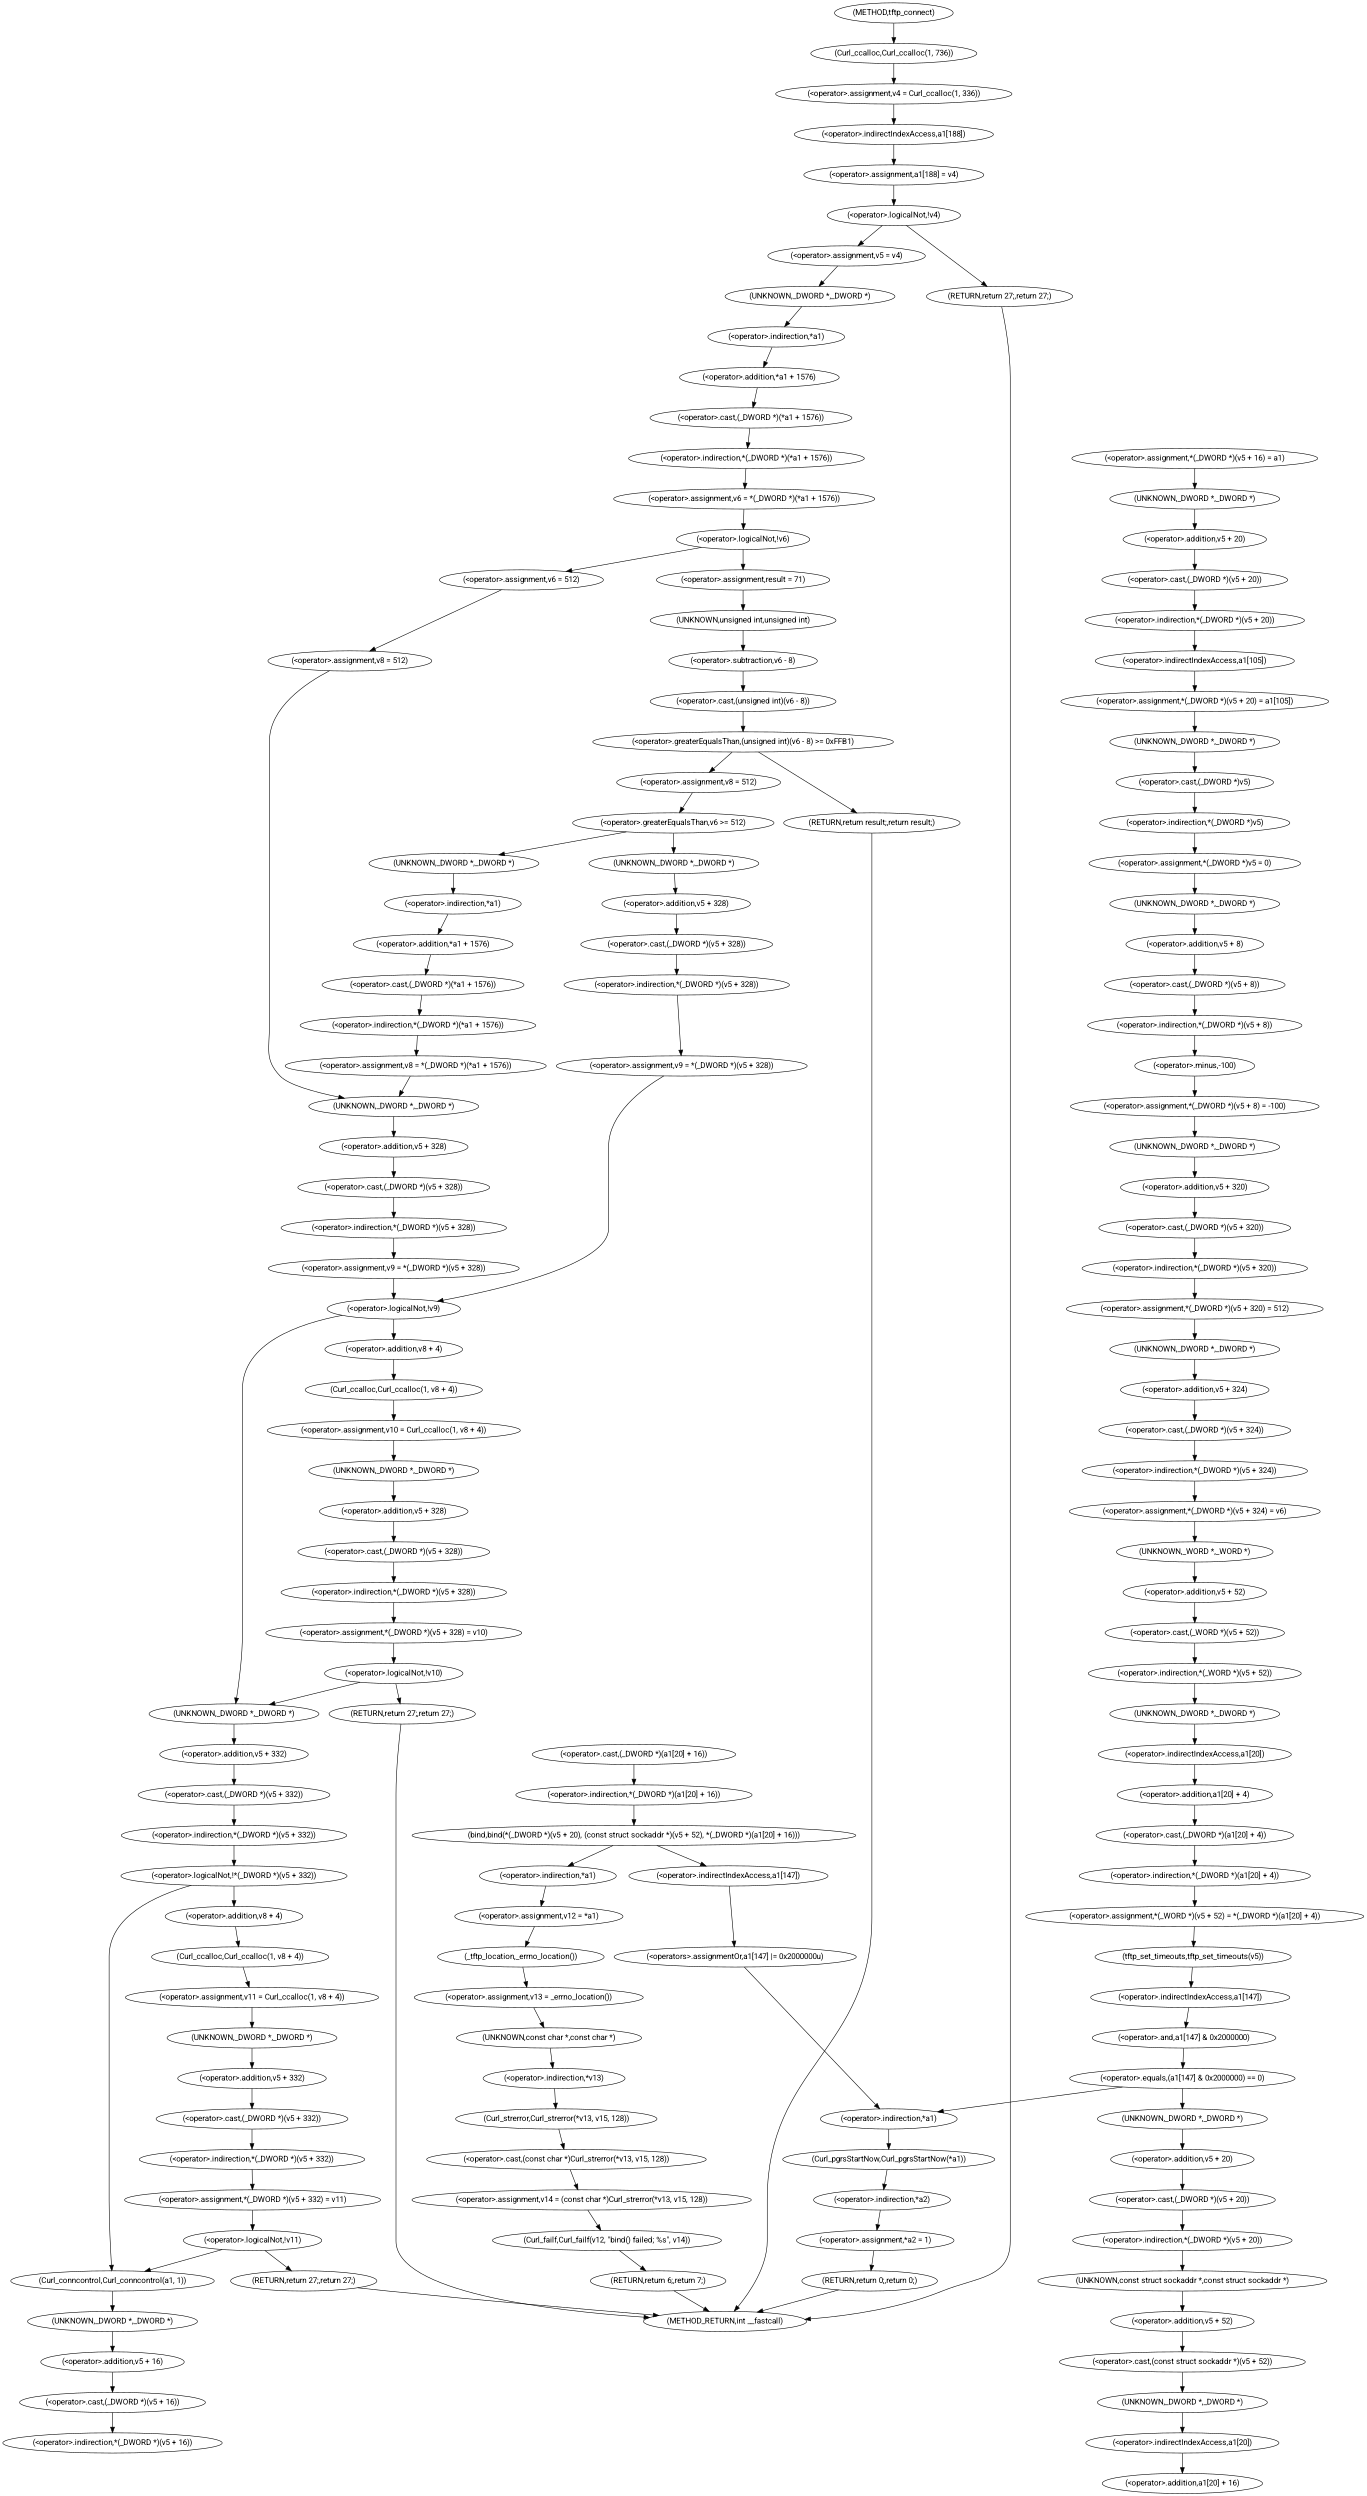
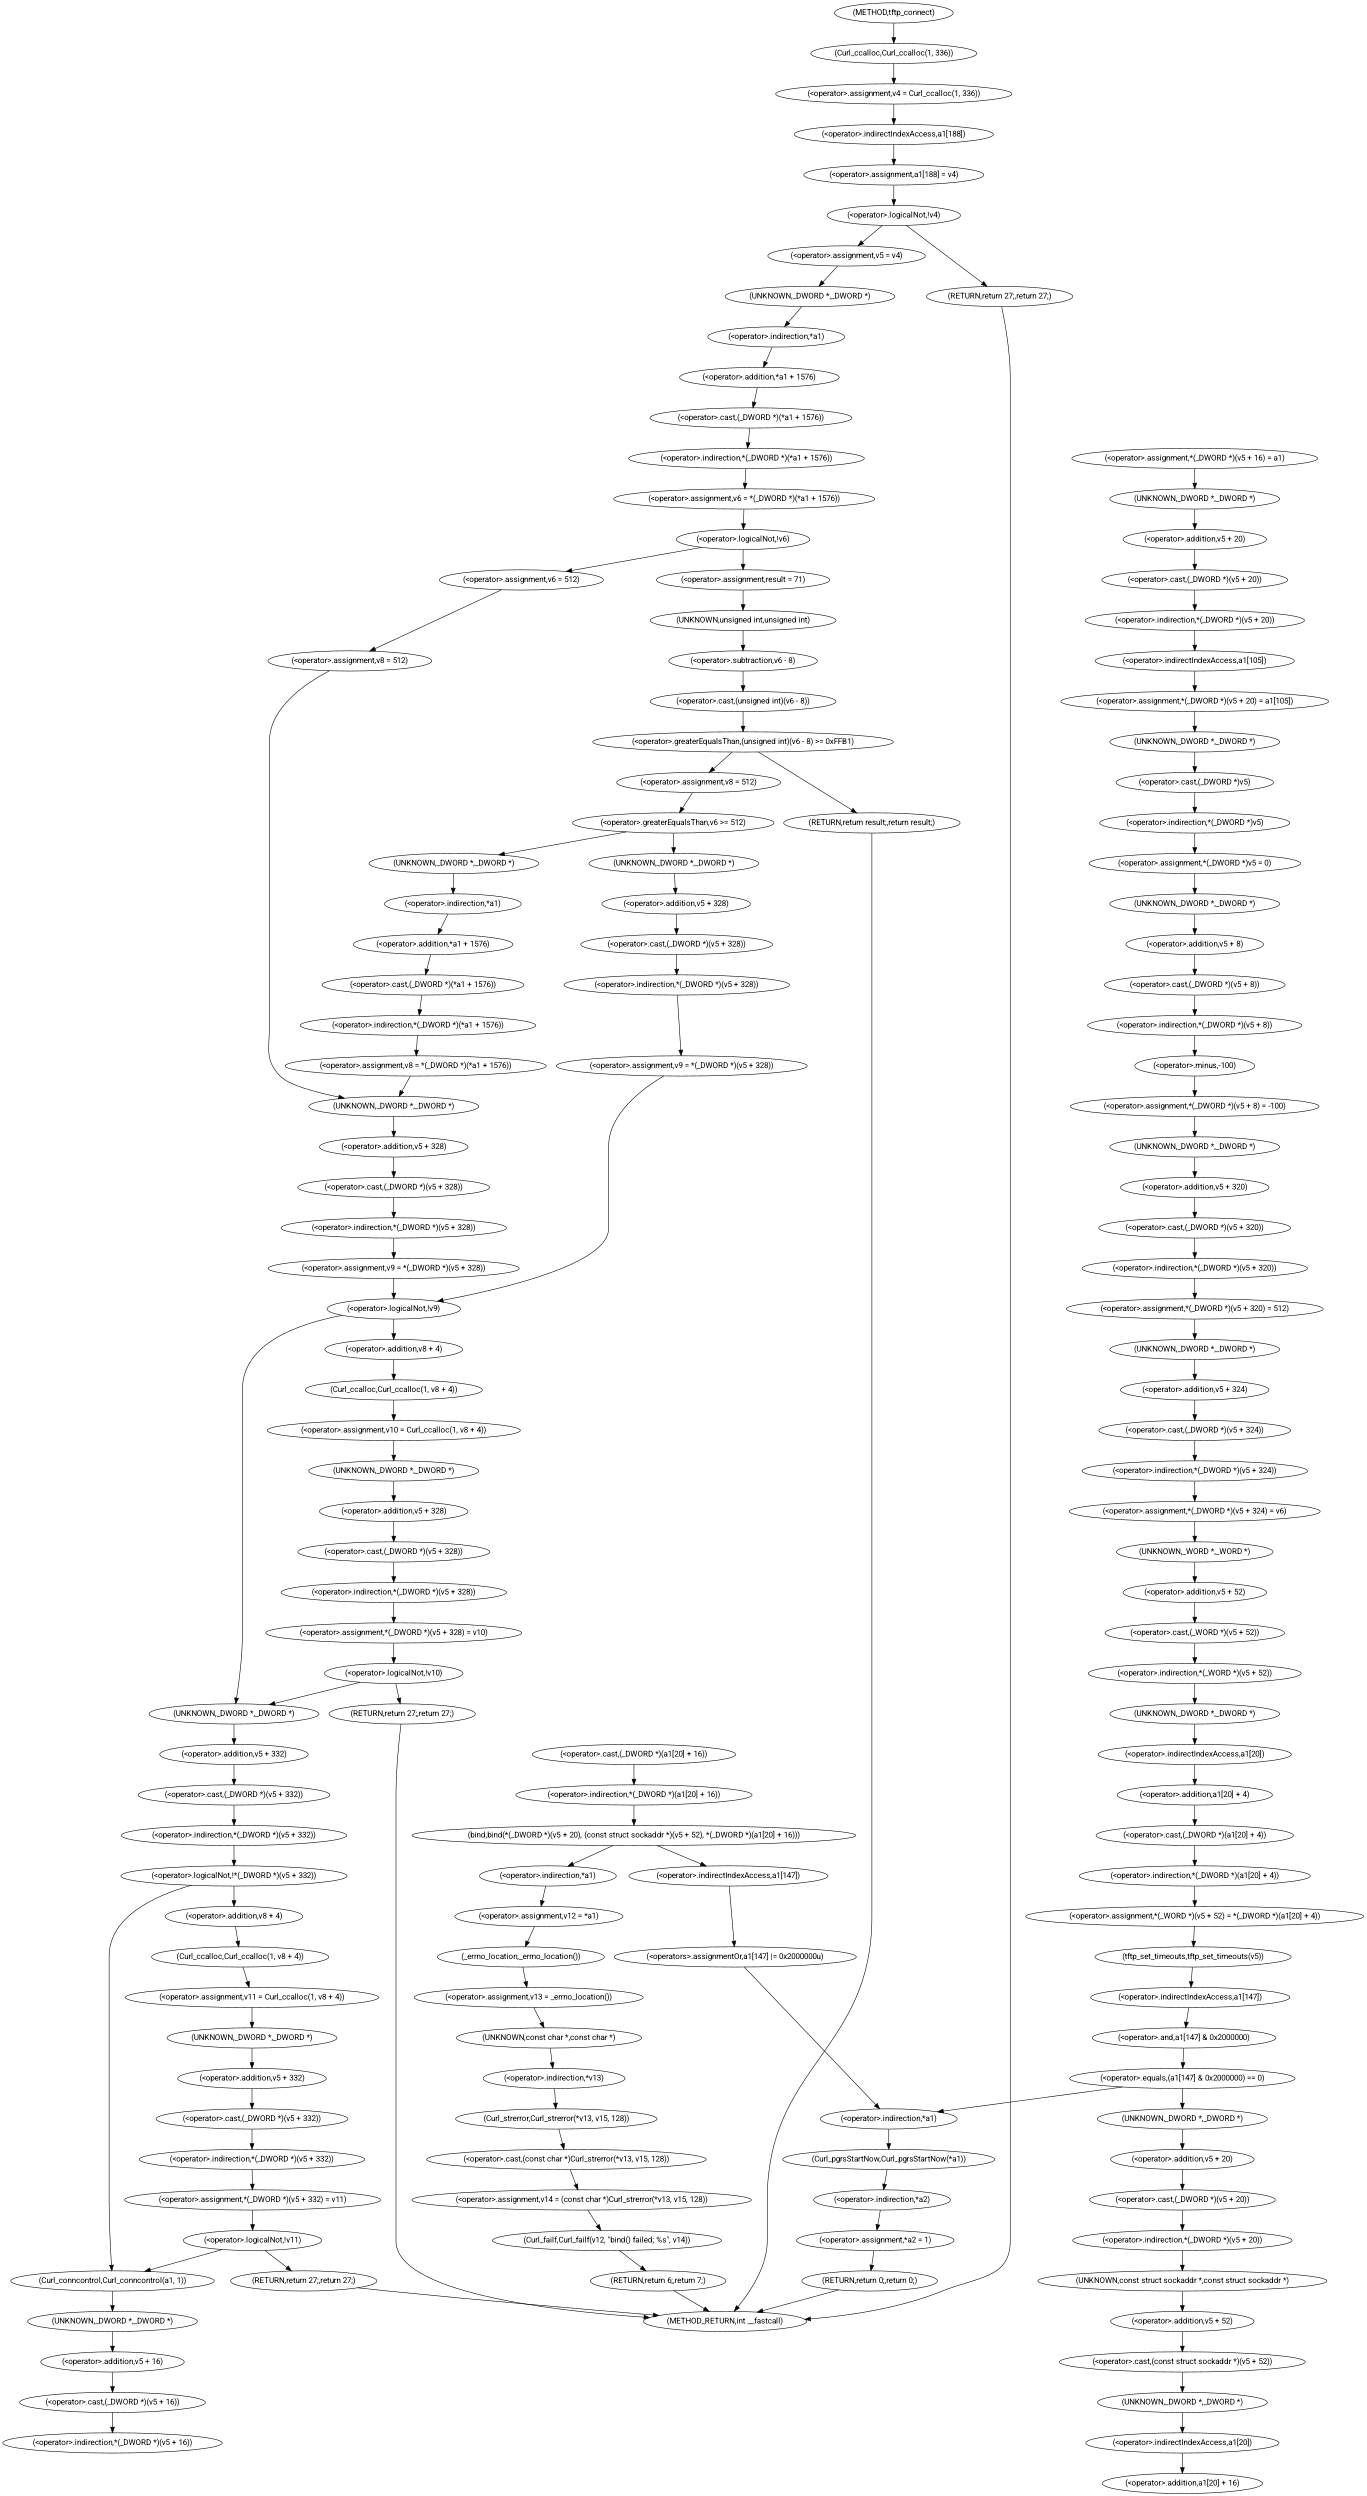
node "(Curl_ccalloc,Curl_ccalloc(1, 736))": label "(Curl_ccalloc,Curl_ccalloc(1, 736))" -> "(Curl_ccalloc,Curl_ccalloc(1, 336))"
node "(_tftp_location,_errno_location())": label "(_tftp_location,_errno_location())" -> "(_errno_location,_errno_location())"
